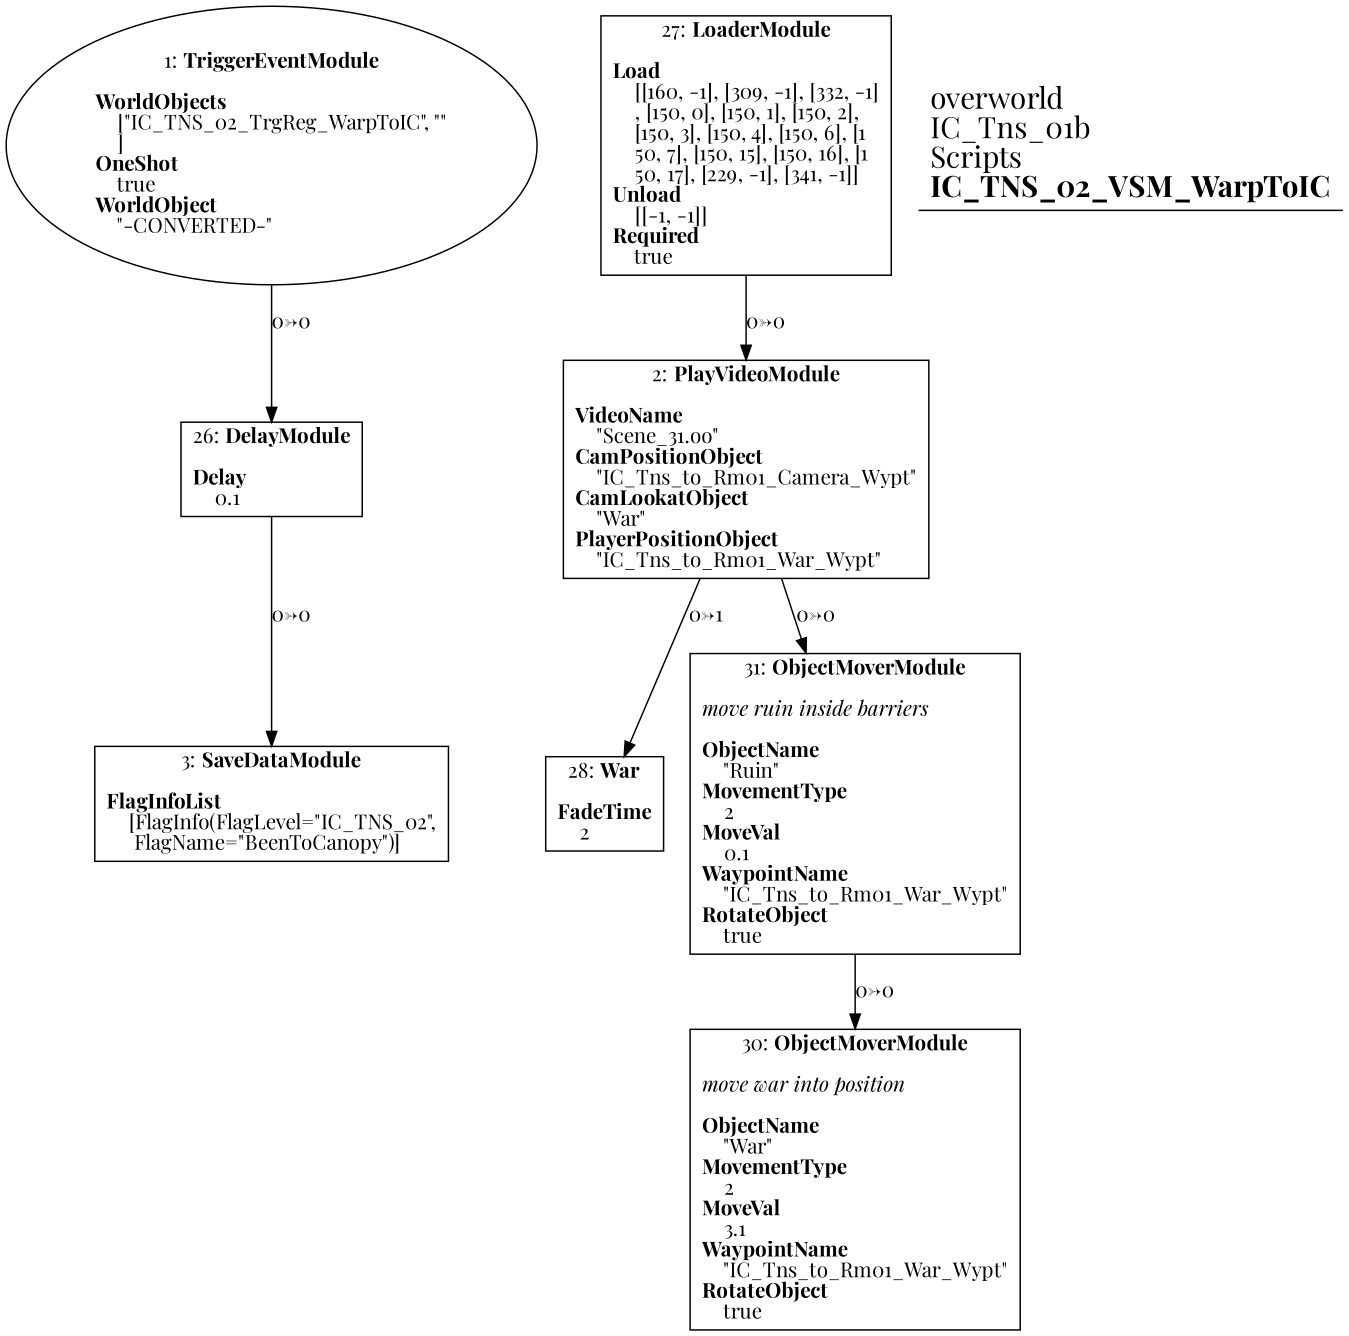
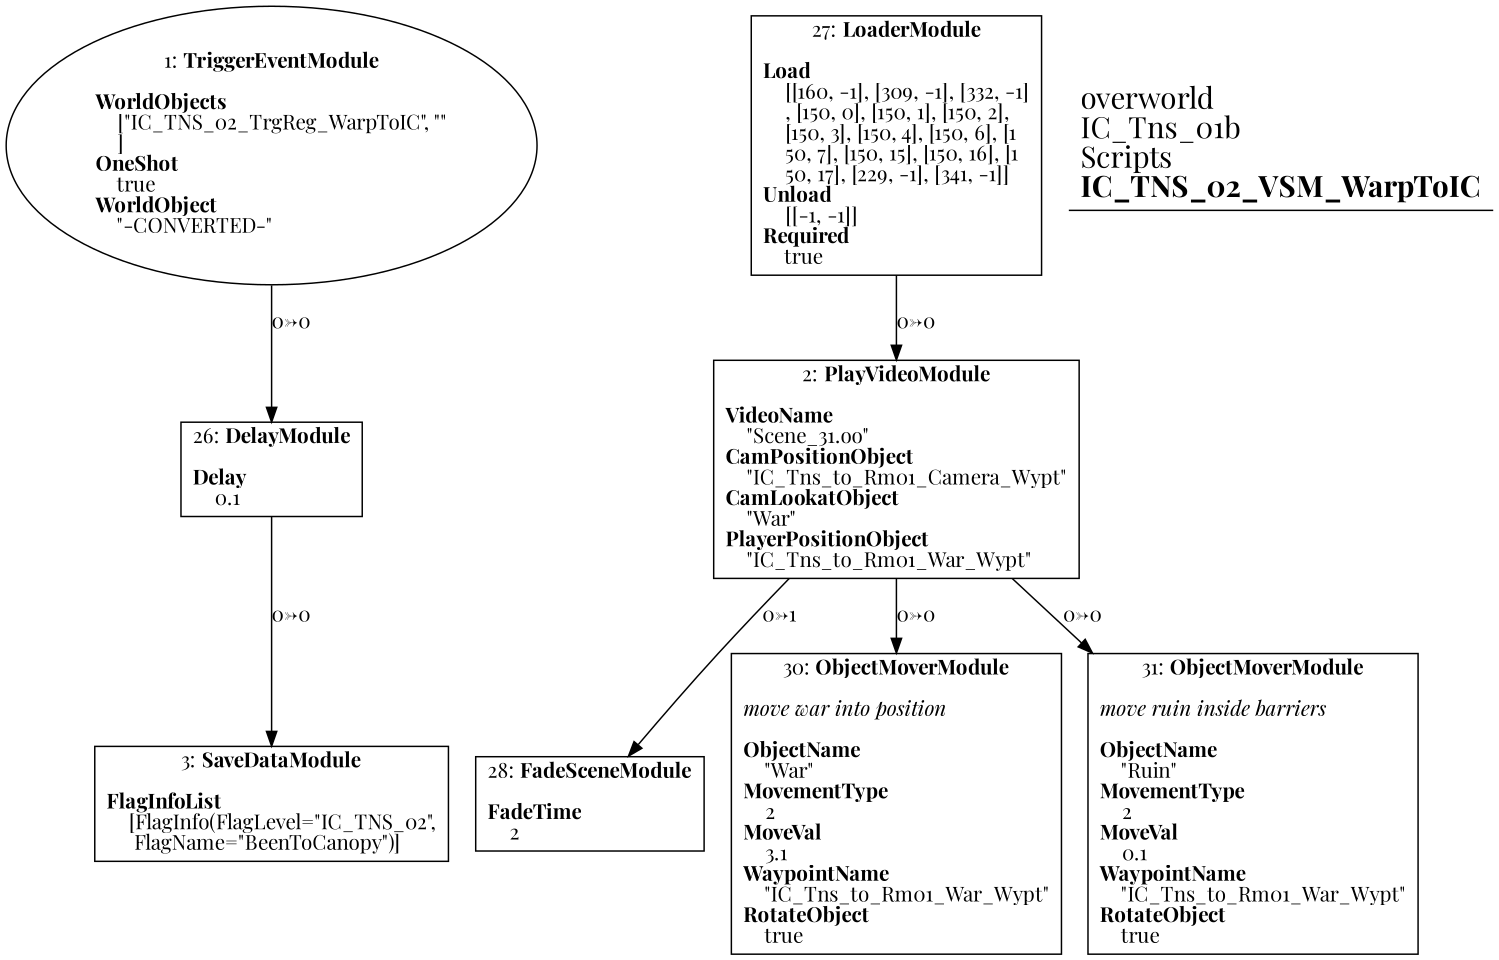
node "28:": text "War" -> "FadeSceneModule"
edge "31:" -> "30:": now "2:" -> "30:"
